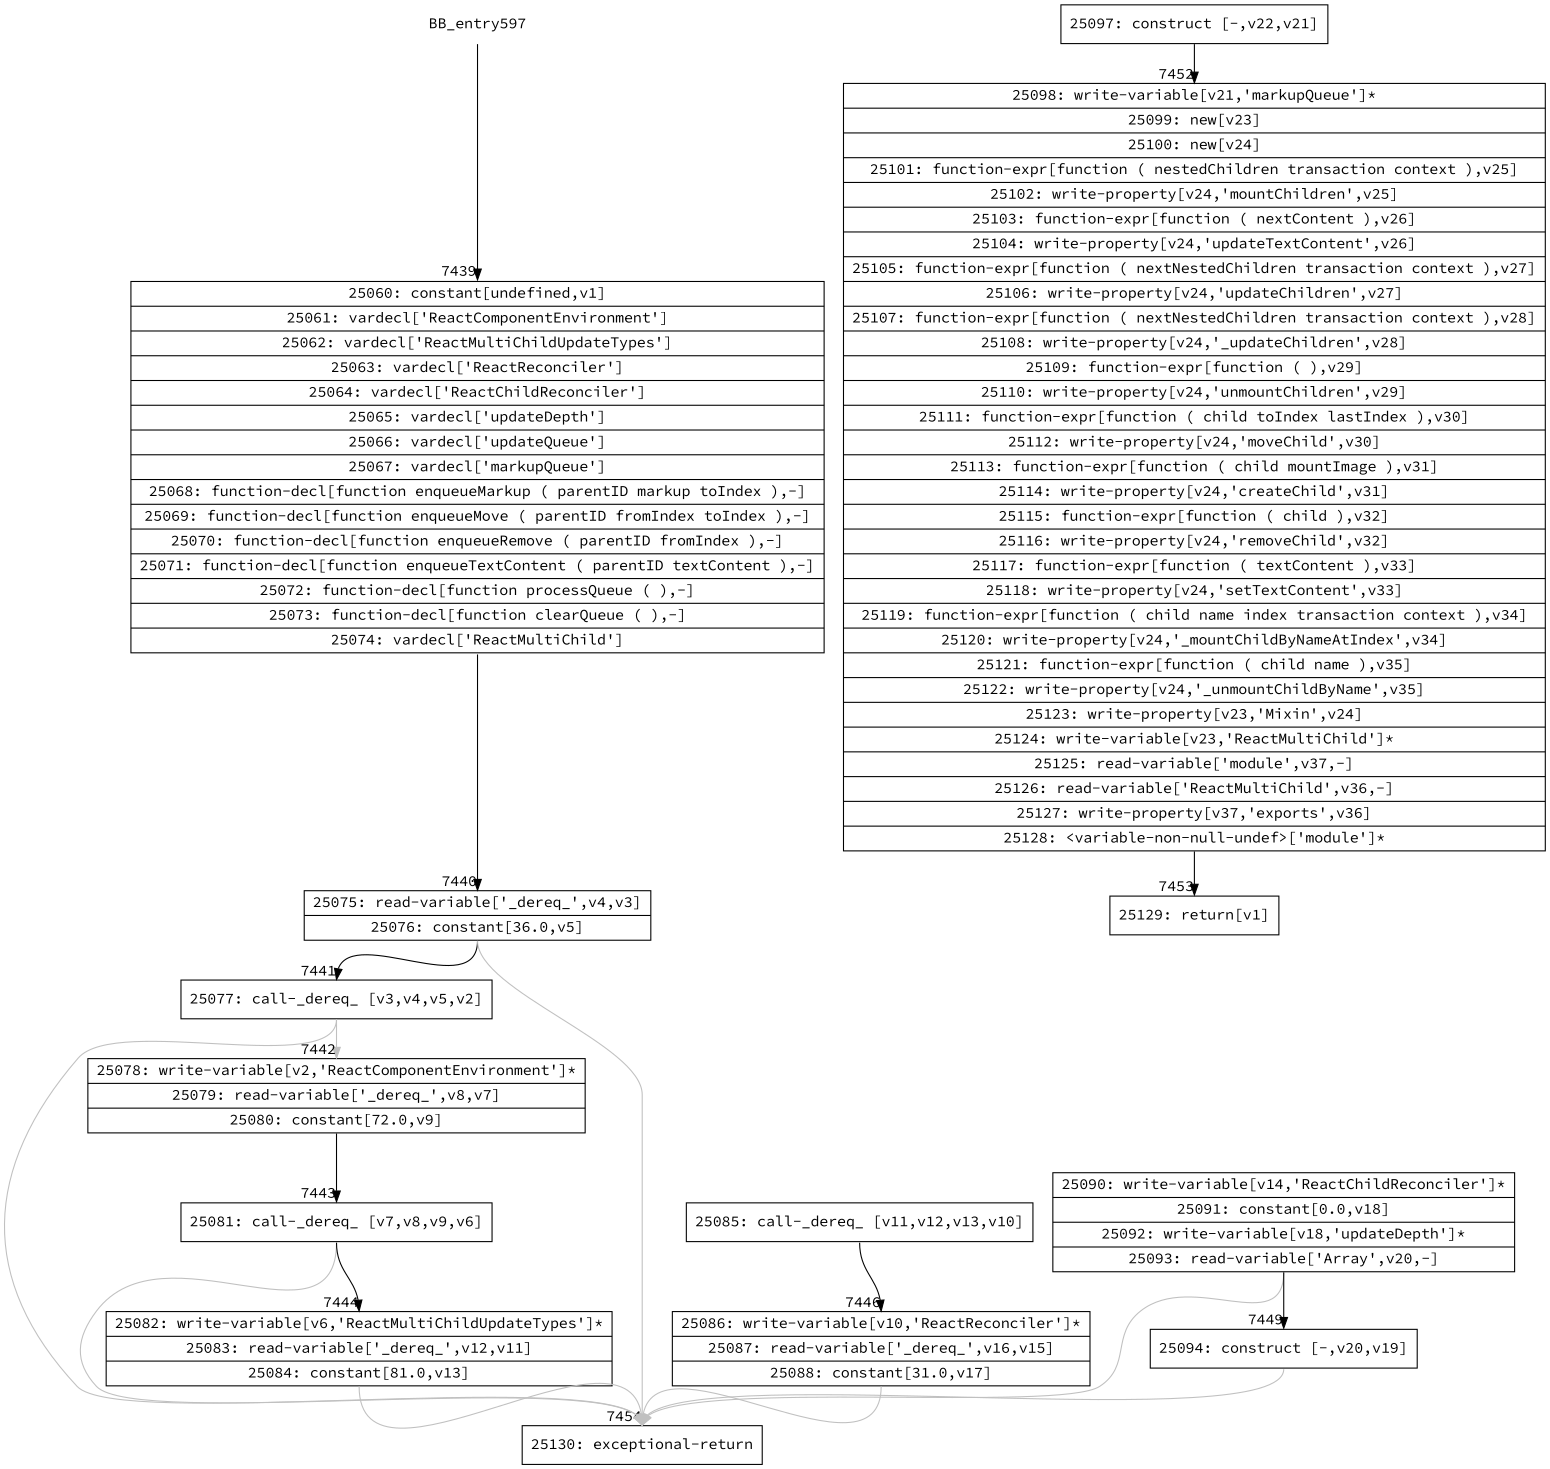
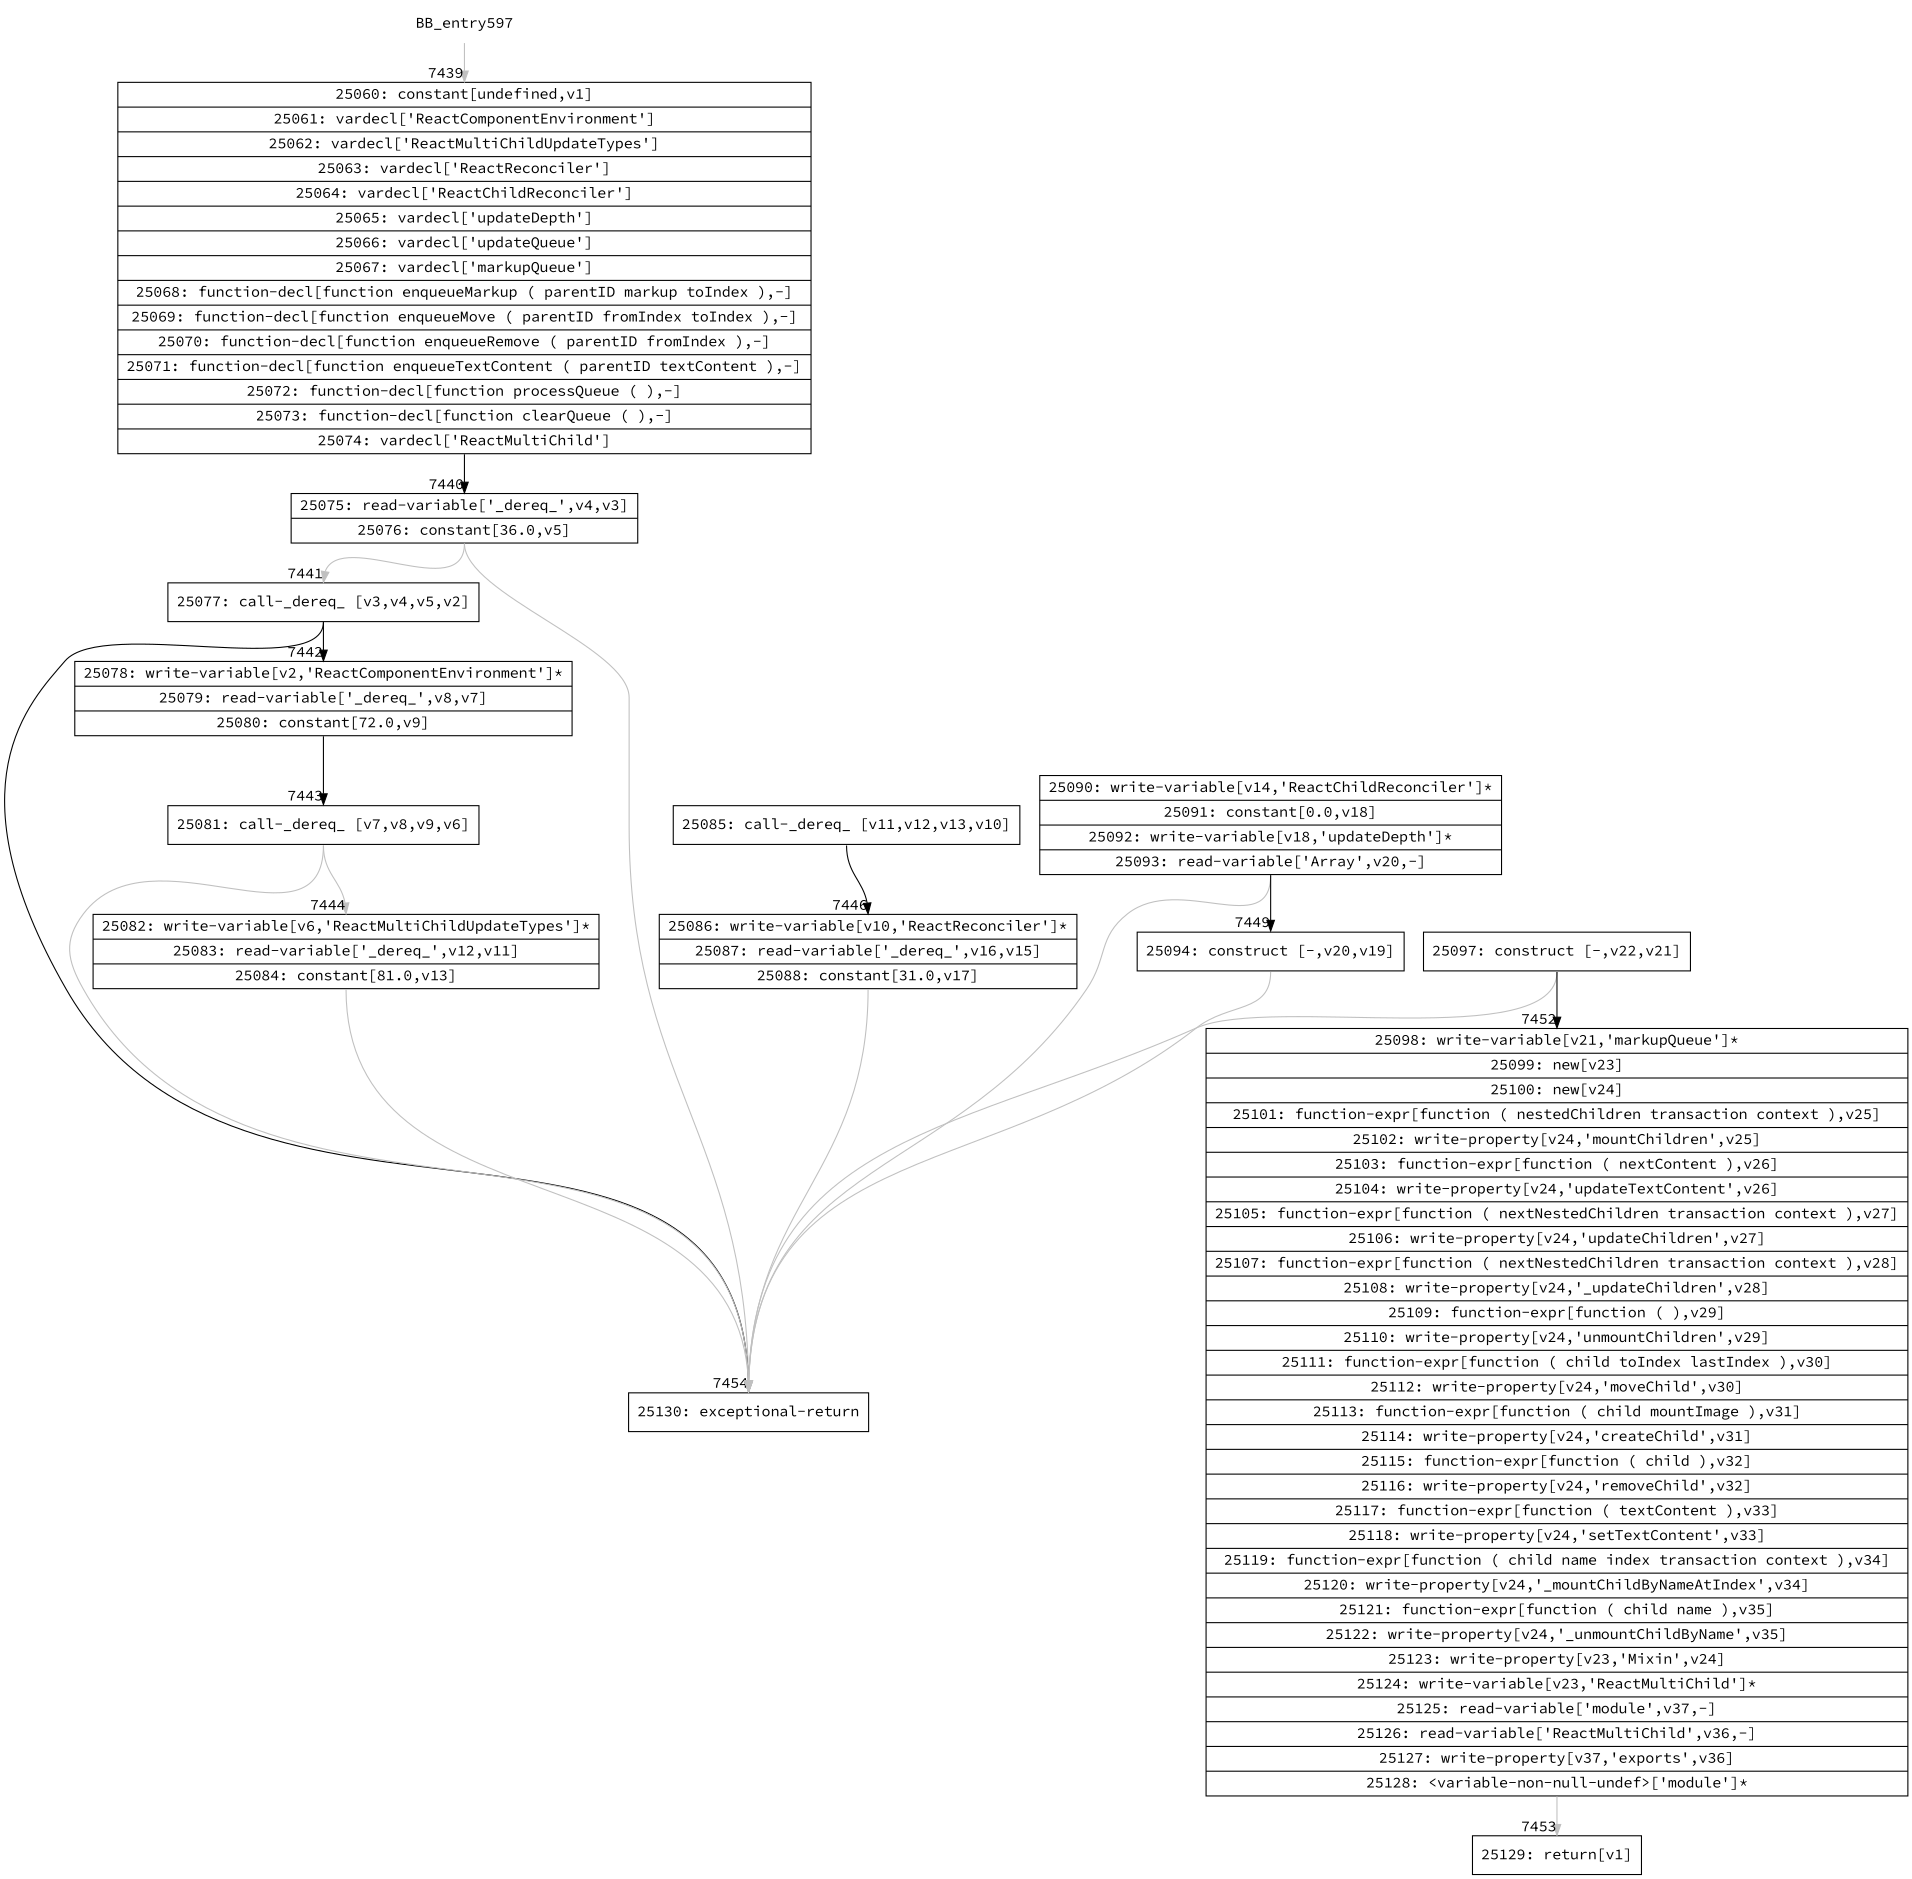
edge "BB_entry597" -> "25060: constant[undefined,v1]": color black -> gray
edge "25098: write-variable[v21,'markupQueue']*" -> "25129: return[v1]": color black -> gray
edge "25075: read-variable['_dereq_',v4,v3]" -> "25077: call-_dereq_ [v3,v4,v5,v2]": color black -> gray
edge "25077: call-_dereq_ [v3,v4,v5,v2]" -> "25078: write-variable[v2,'ReactComponentEnvironment']*": color gray -> black
edge "25097: construct [-,v22,v21]" -> "25130: exceptional-return": added
edge "25081: call-_dereq_ [v7,v8,v9,v6]" -> "25082: write-variable[v6,'ReactMultiChildUpdateTypes']*": color black -> gray
edge "25077: call-_dereq_ [v3,v4,v5,v2]" -> "25130: exceptional-return": color gray -> black
